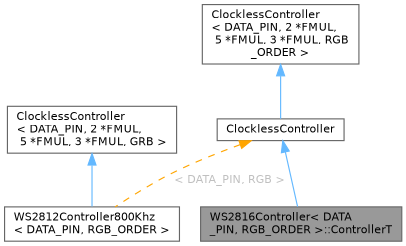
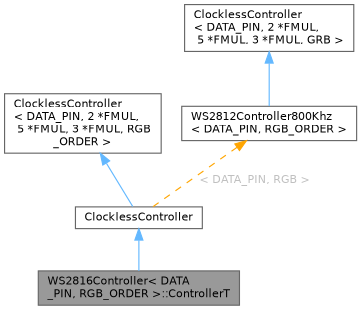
edge "WS2812Controller800Khz < DATA_PIN, RGB_ORDER >" -> "ClocklessController": reversed
